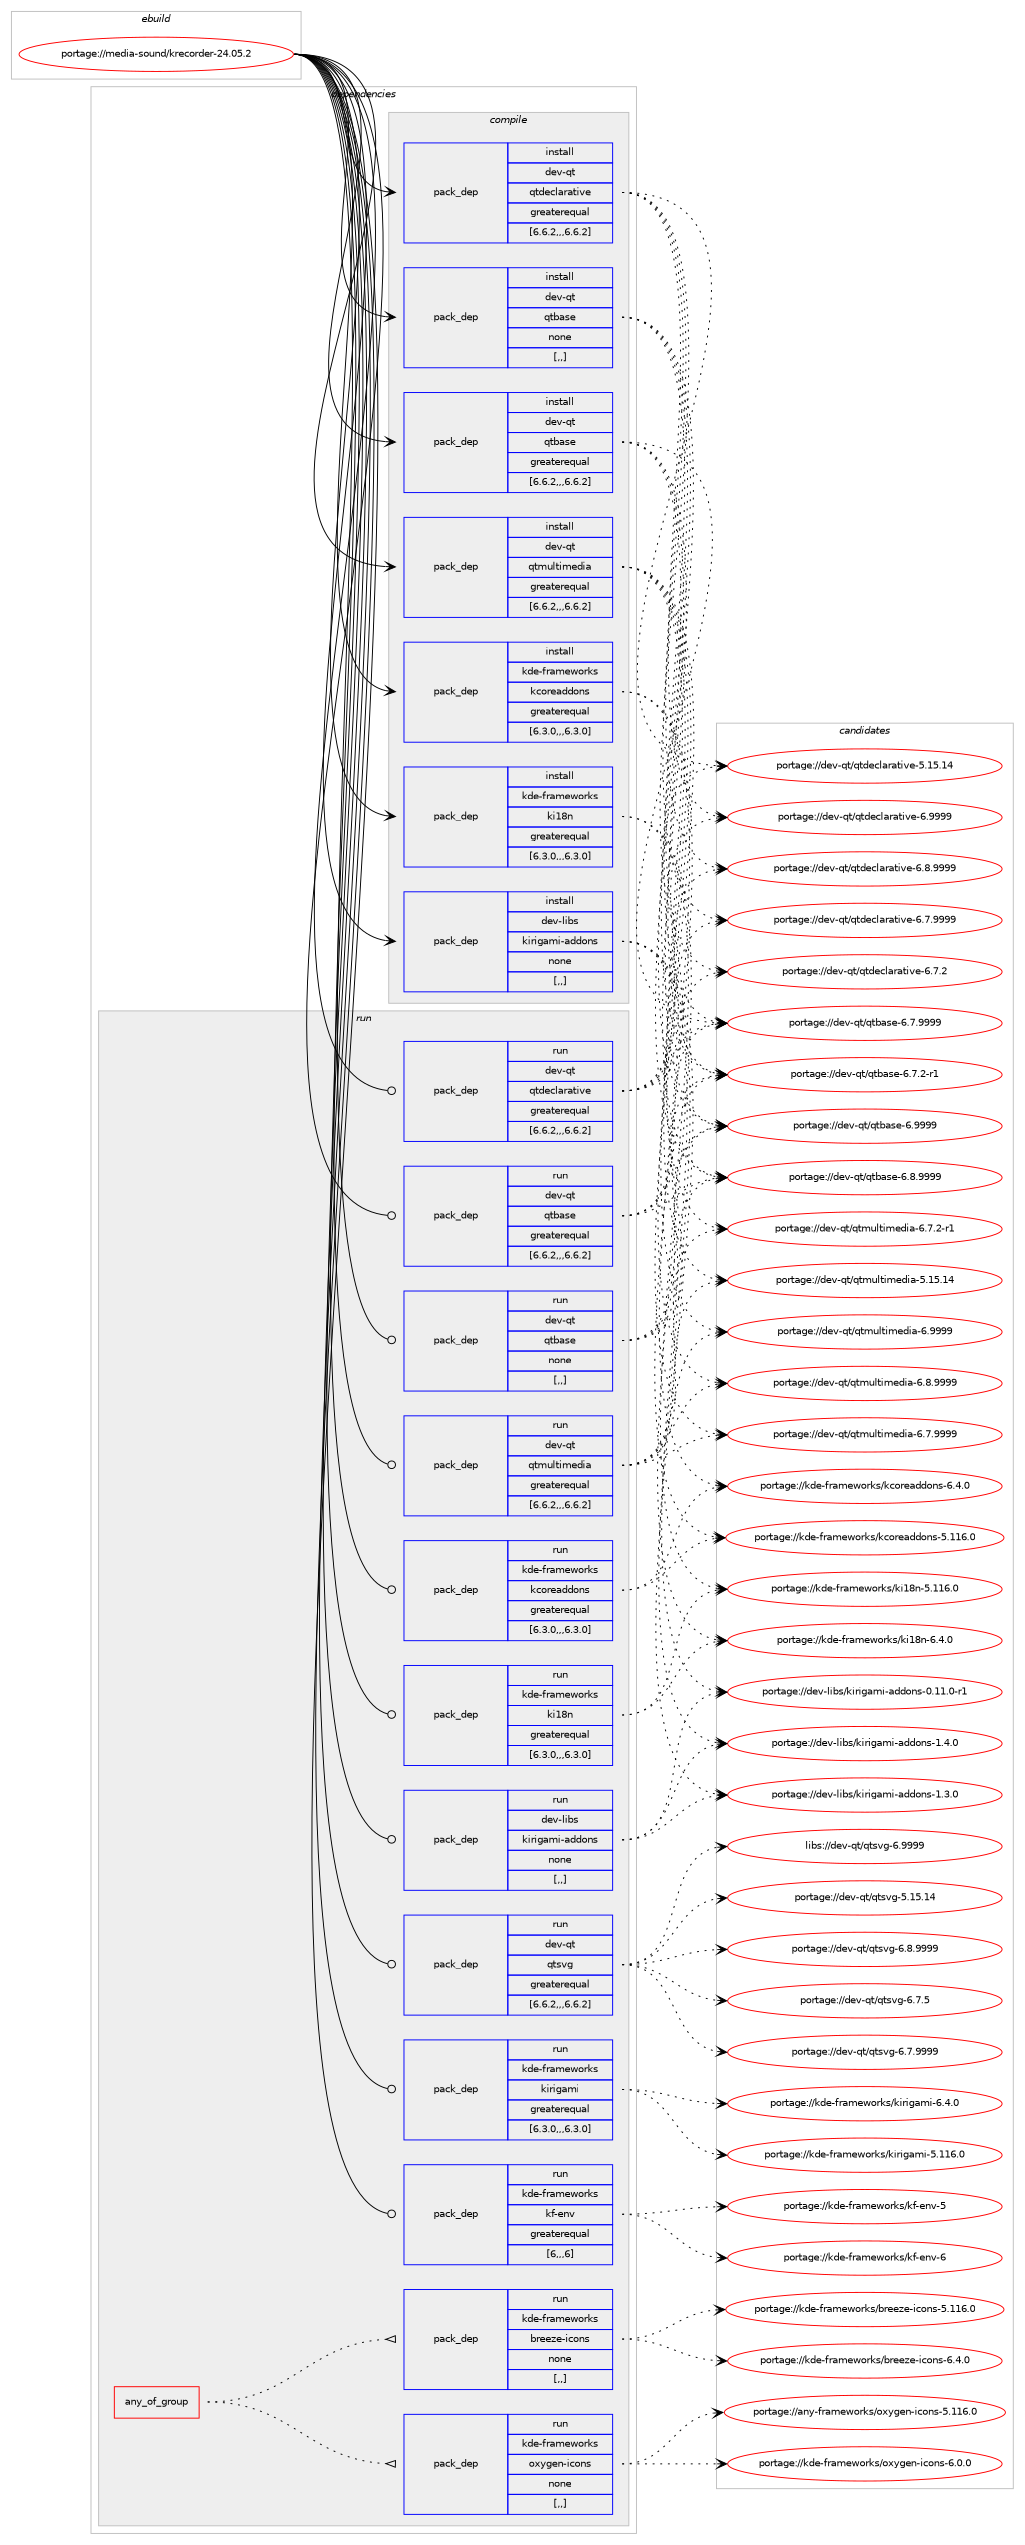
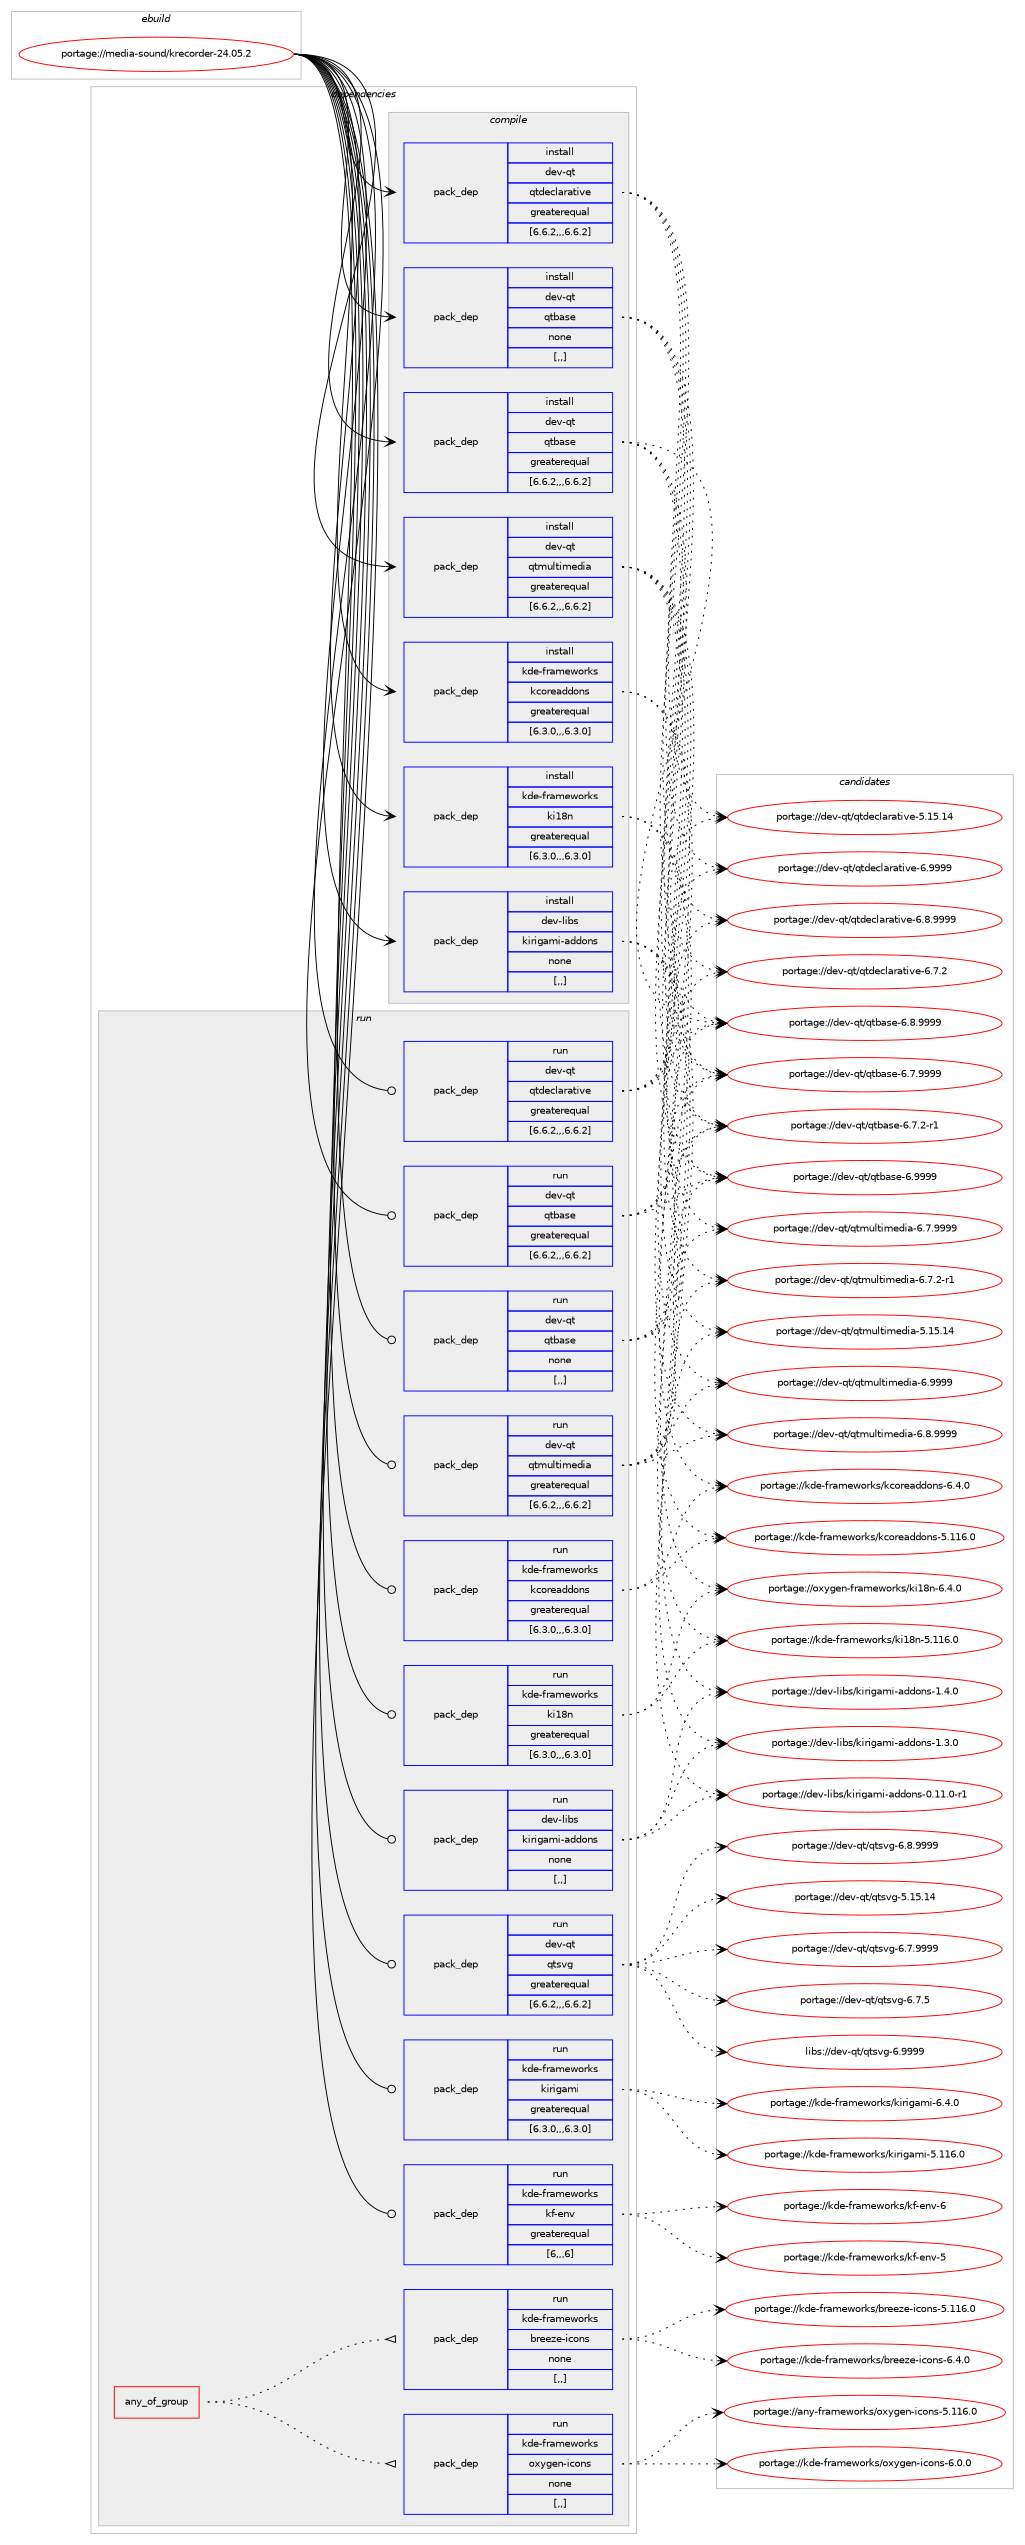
node "portage://dev-qt/qtdeclarative-6.7.9999": removed
node "portage://kde-frameworks/ki18n-6.4.0": label "portage://kde-frameworks/ki18n-6.4.0" -> "portage://oxygen-frameworks/ki18n-6.4.0"
